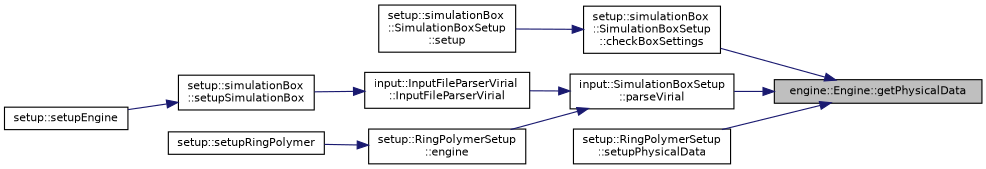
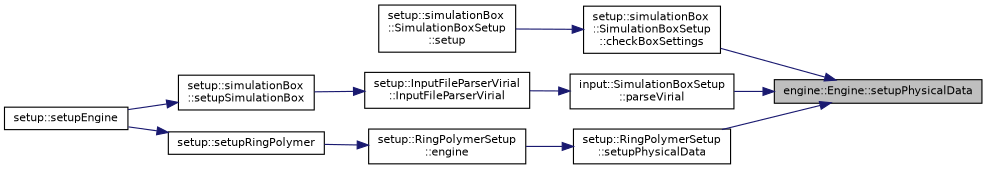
node "input::InputFileParserVirial ::InputFileParserVirial": label "input::InputFileParserVirial ::InputFileParserVirial" -> "setup::InputFileParserVirial ::InputFileParserVirial"
node "engine::Engine::getPhysicalData": label "engine::Engine::getPhysicalData" -> "engine::Engine::setupPhysicalData"
edge "setup::RingPolymerSetup ::engine" -> "input::SimulationBoxSetup ::parseVirial": now "setup::RingPolymerSetup ::engine" -> "setup::RingPolymerSetup ::setupPhysicalData"
edge "setup::setupEngine" -> "setup::setupRingPolymer": added
